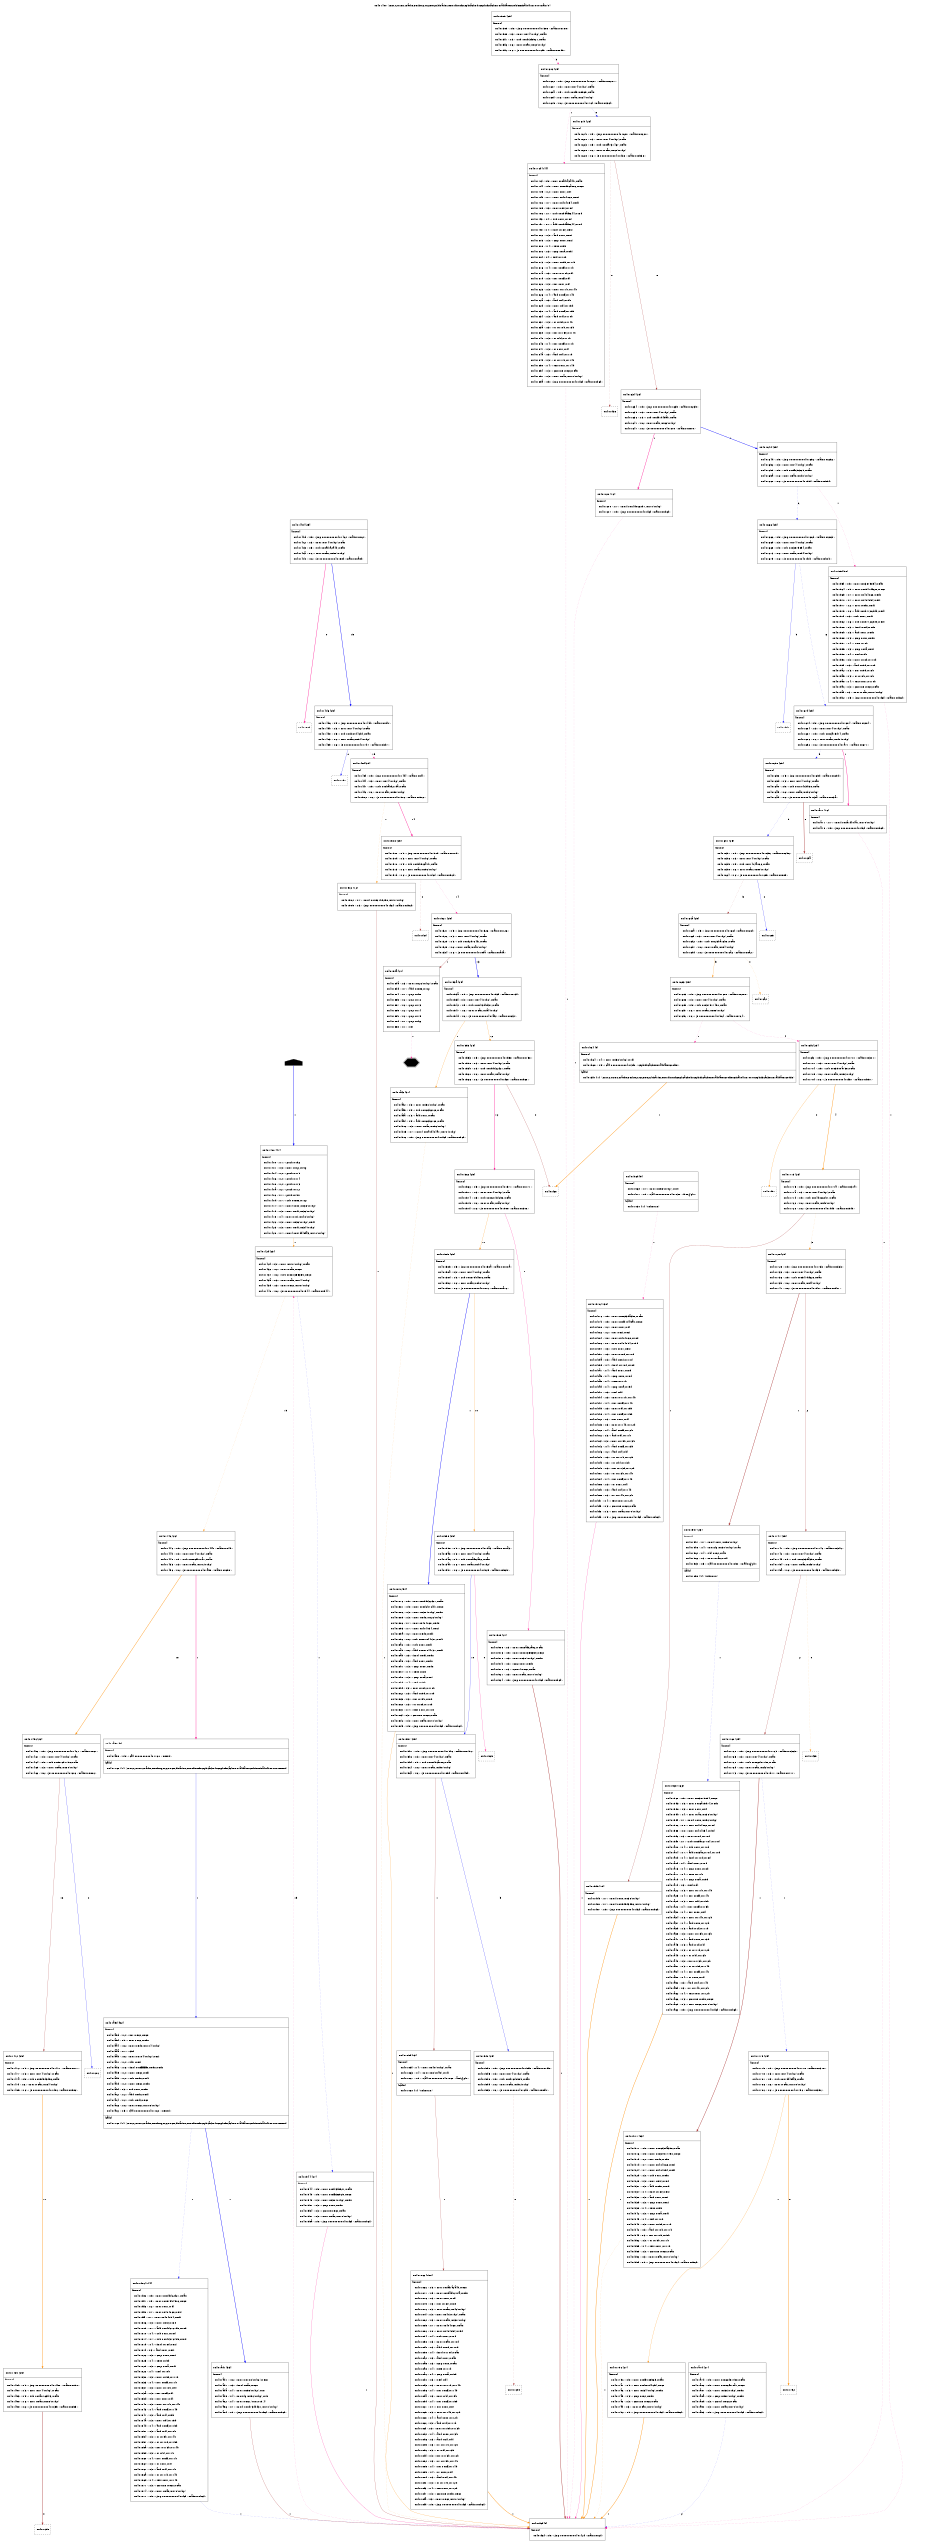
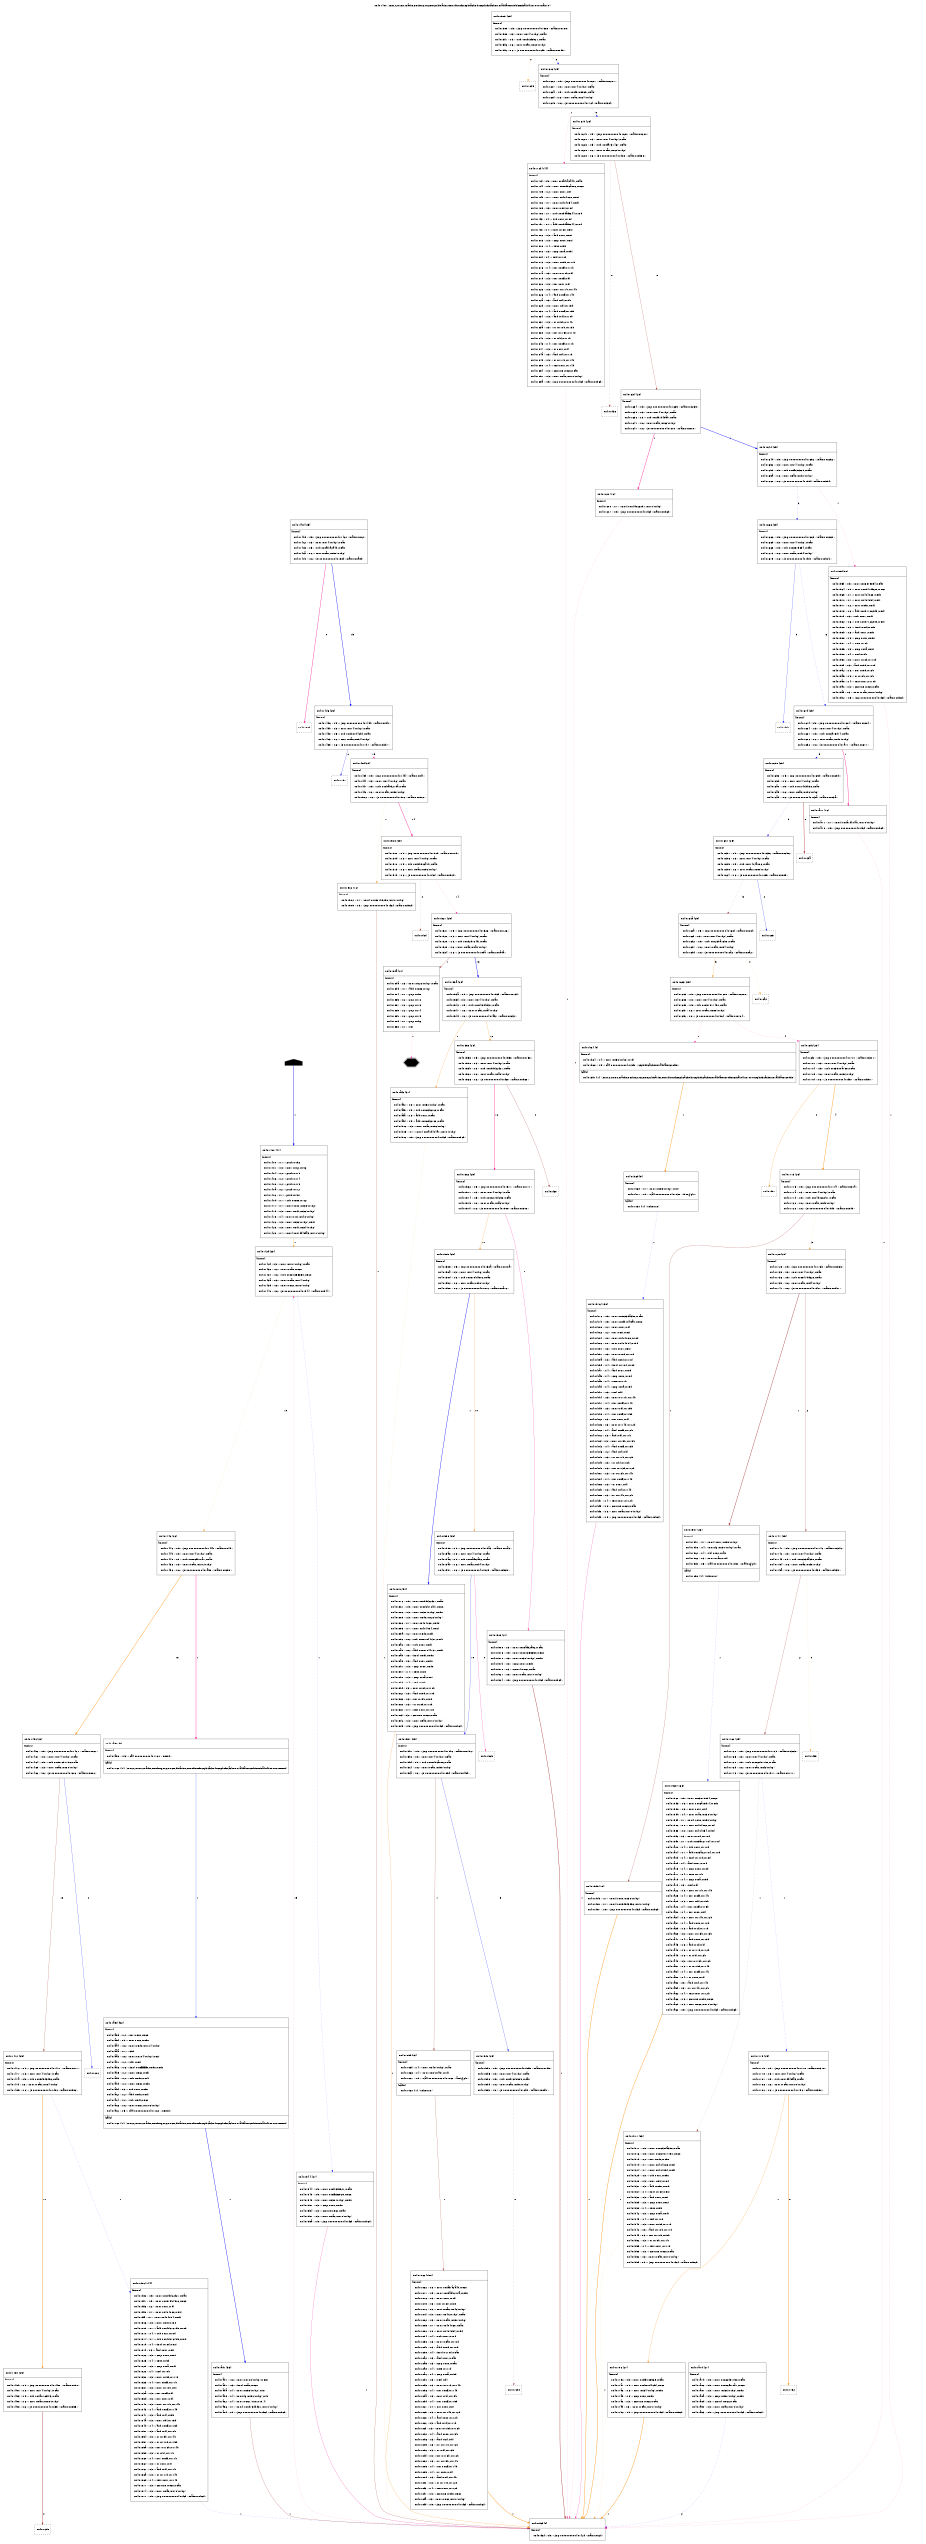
edge "0x4015e9 [25]" -> "0x401602 [25]": color deeppink -> blue
node "0x401cd9": added
edge "0x401b64 [9]" -> "0x401f68": now "0x401b64 [9]" -> "0x401b6d [9]"
edge "0x401b6d [9]" -> "0x401b76 [138]": color deeppink -> blue
edge "0x401760 [25]" -> "0x401b11 [83]": style bold -> dotted
edge "0x401a9d [52]" -> "0x401dec [144]": now "0x401472 [25]" -> "0x401dec [144]"
